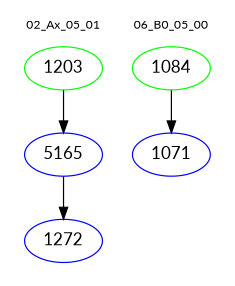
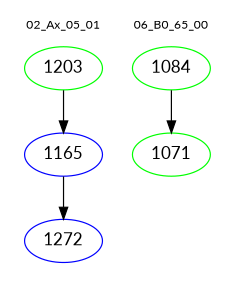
cluster "06_B0_05_00": label "06_B0_05_00" -> "06_B0_65_00"
node "5165": label "5165" -> "1165"
node "1071": color blue -> green
